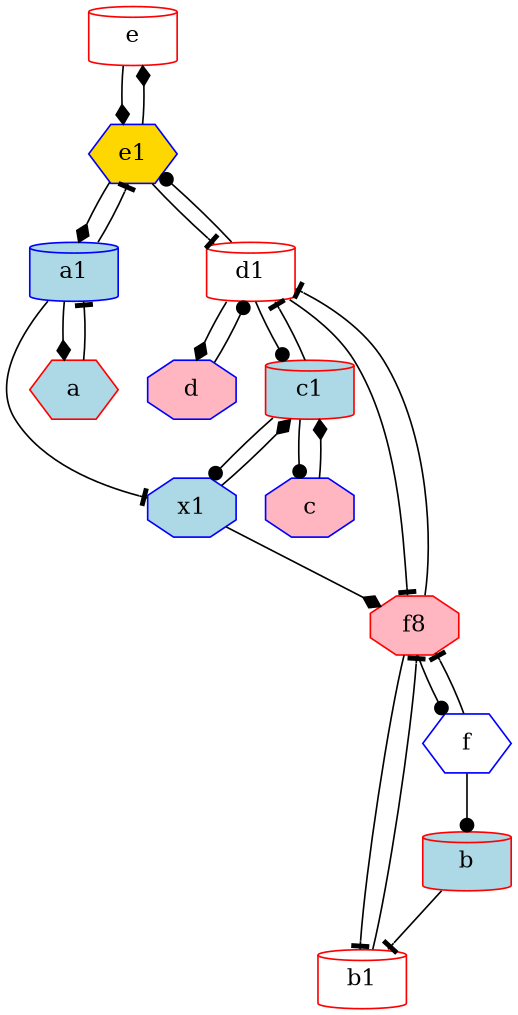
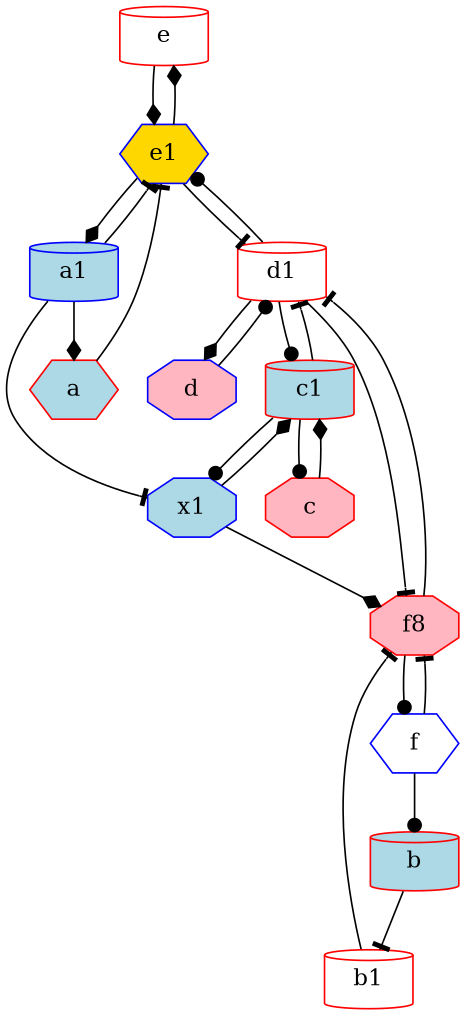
edge "a" -> "a1": now "a" -> "e1"
node "c": color blue -> red
edge "f8" -> "b1": removed
